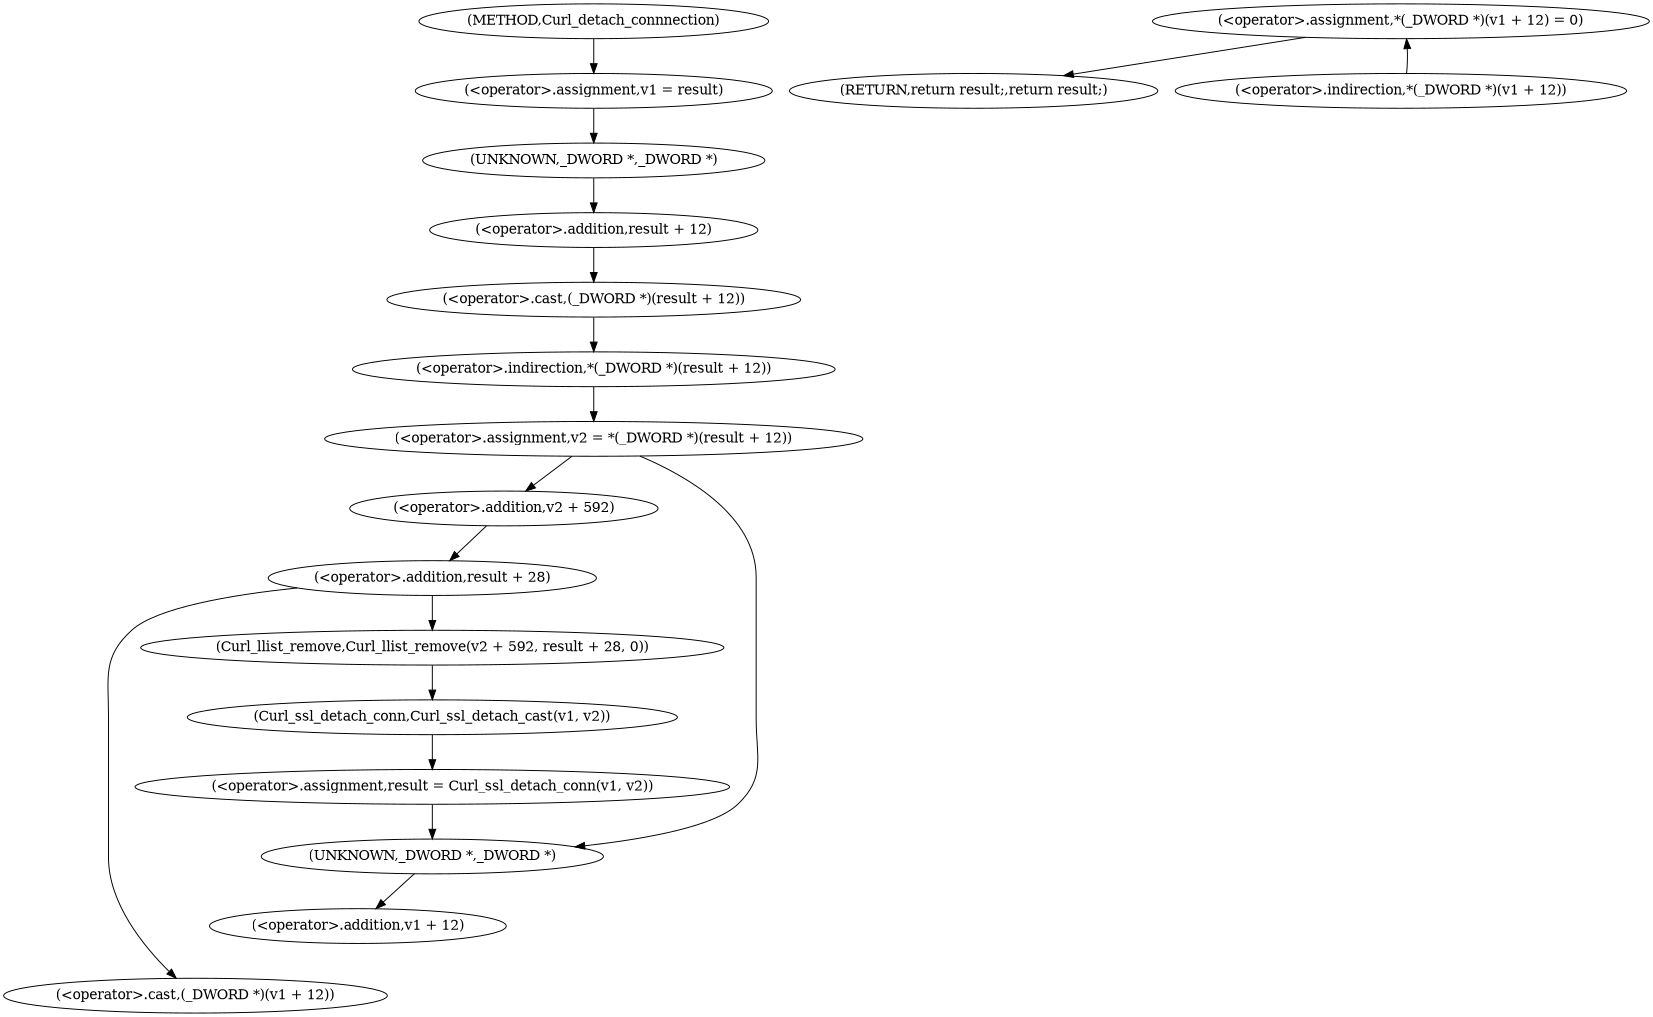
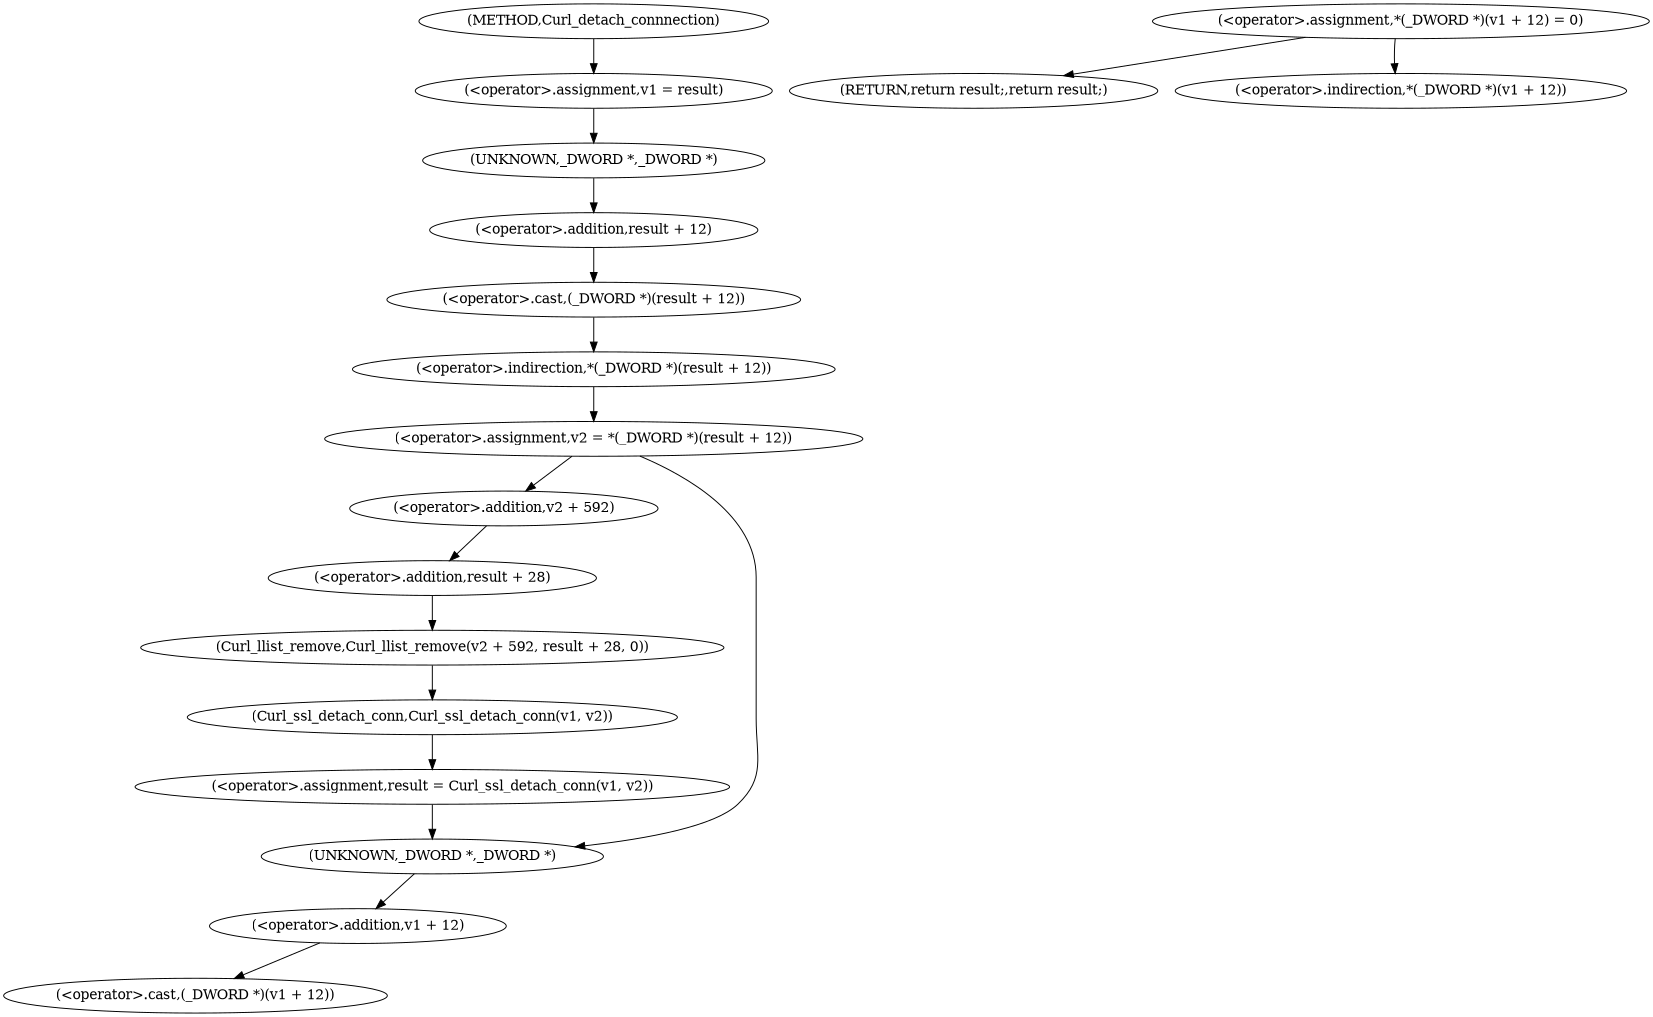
edge "(<operator>.indirection,*(_DWORD *)(v1 + 12))" -> "(<operator>.assignment,*(_DWORD *)(v1 + 12) = 0)": reversed
node "(Curl_ssl_detach_conn,Curl_ssl_detach_cast(v1, v2))": label "(Curl_ssl_detach_conn,Curl_ssl_detach_cast(v1, v2))" -> "(Curl_ssl_detach_conn,Curl_ssl_detach_conn(v1, v2))"
edge "(<operator>.addition,result + 28)" -> "(<operator>.cast,(_DWORD *)(v1 + 12))": now "(<operator>.addition,v1 + 12)" -> "(<operator>.cast,(_DWORD *)(v1 + 12))"
